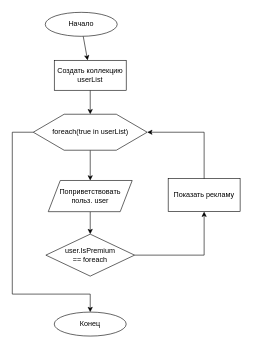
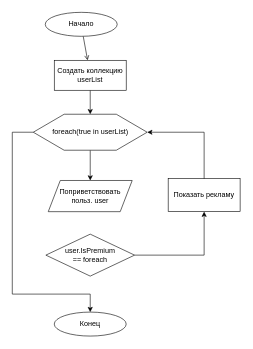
edge "Начало" -> "Создать коллекцию userList": arrowhead classic -> open
edge "Поприветствовать польз. user" -> "user.IsPremium == foreach": removed
